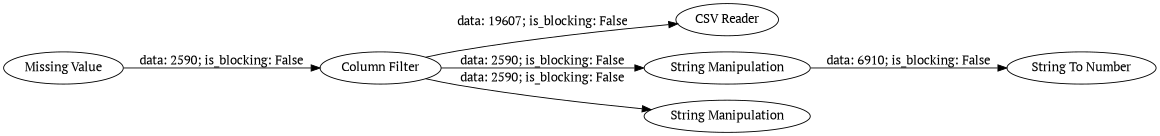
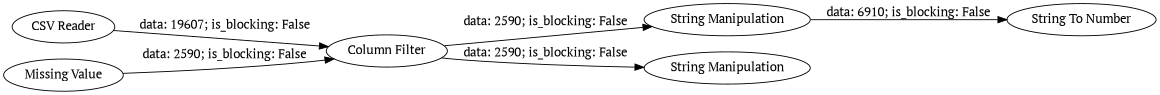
edge "Column Filter" -> "CSV Reader": reversed
